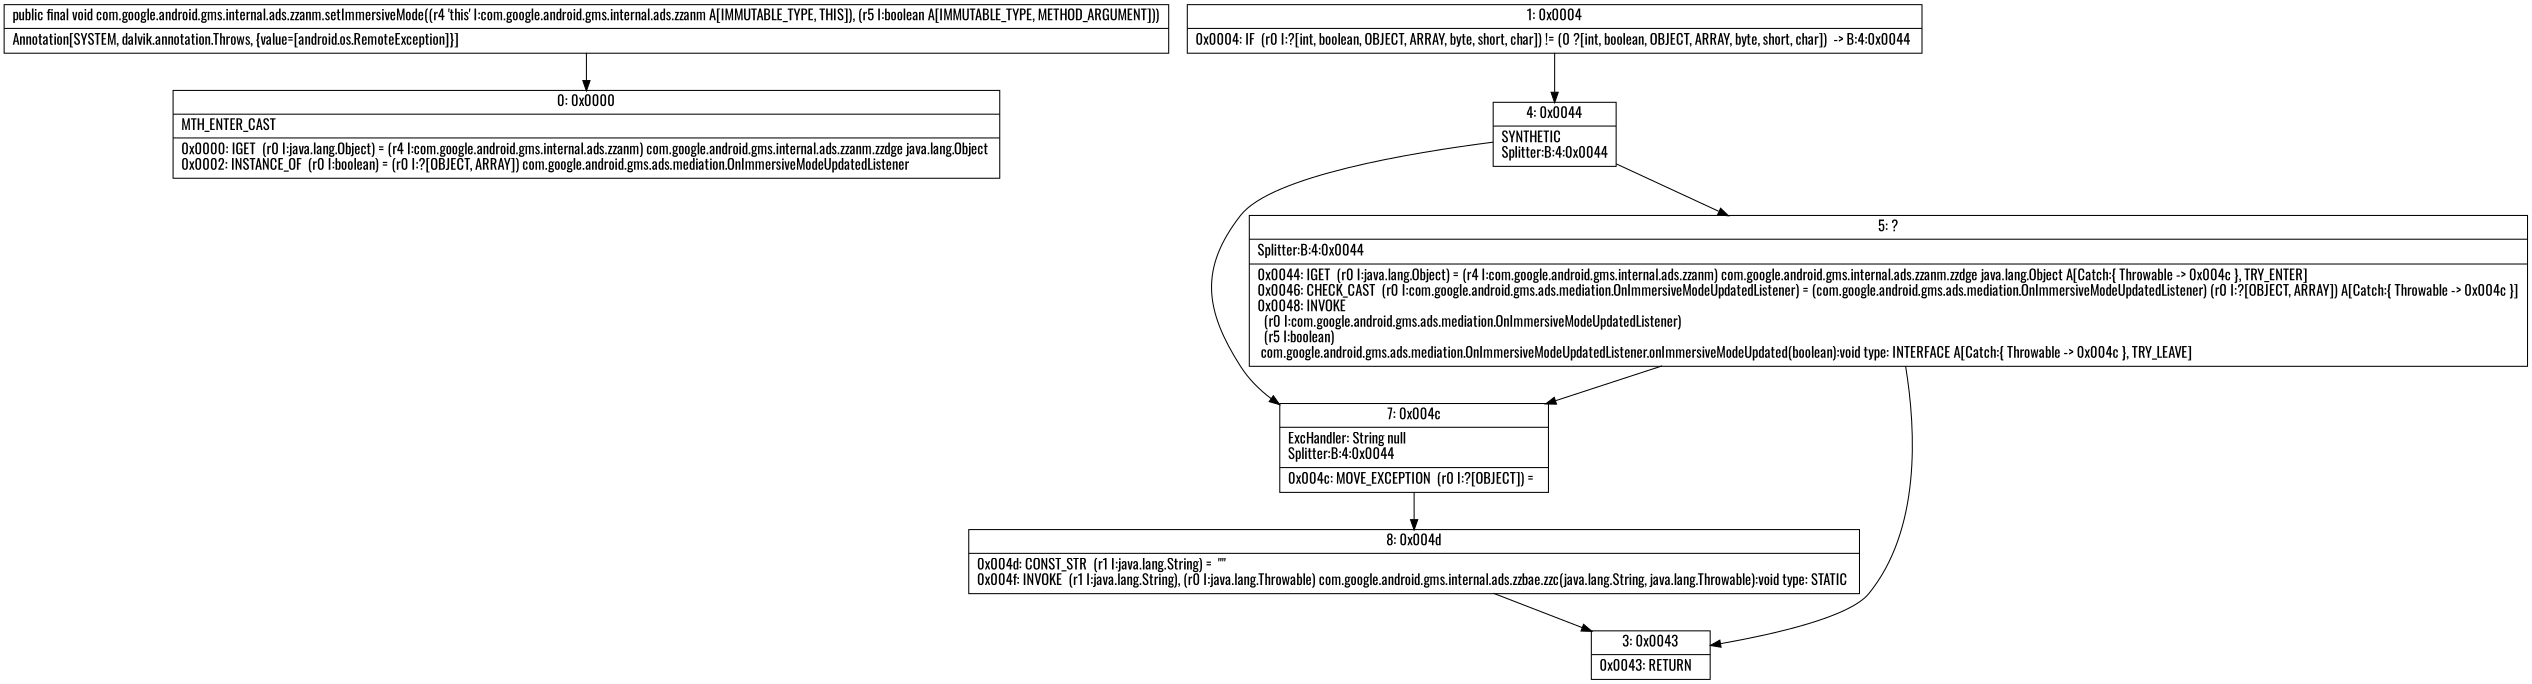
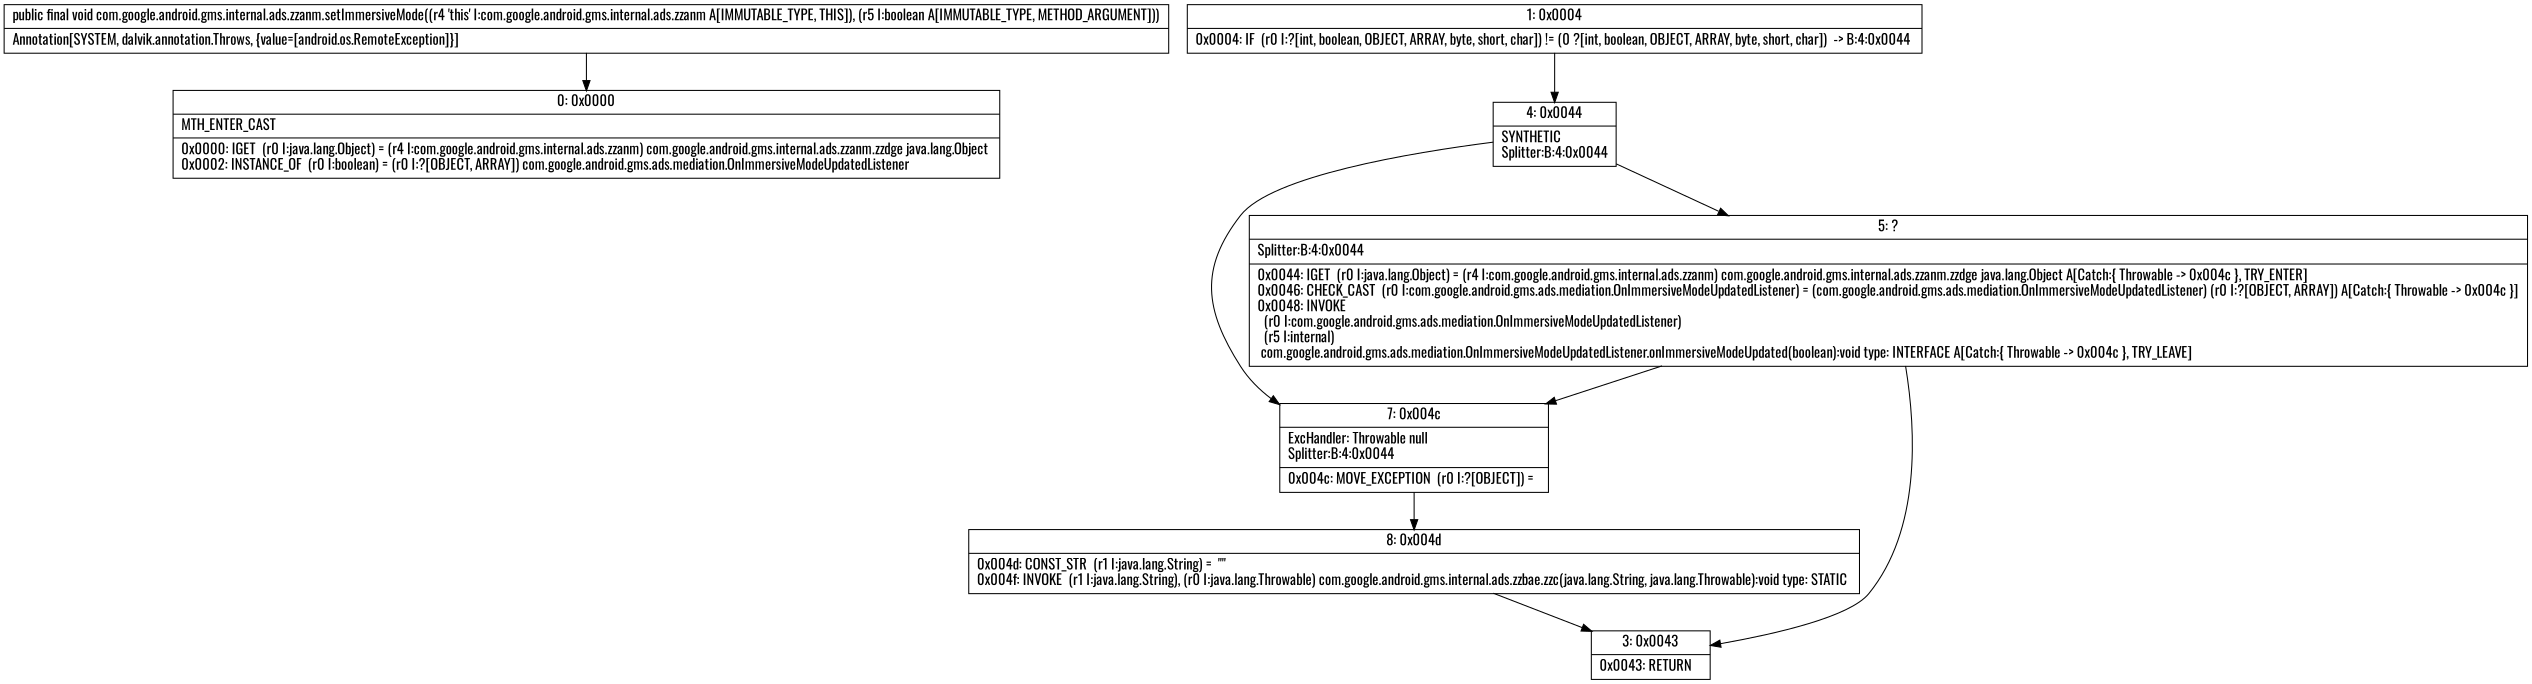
node "5: ?": text "(r5 I:boolean)" -> "(r5 I:internal)"
node "7: 0x004c": text "ExcHandler: String null" -> "ExcHandler: Throwable null"
